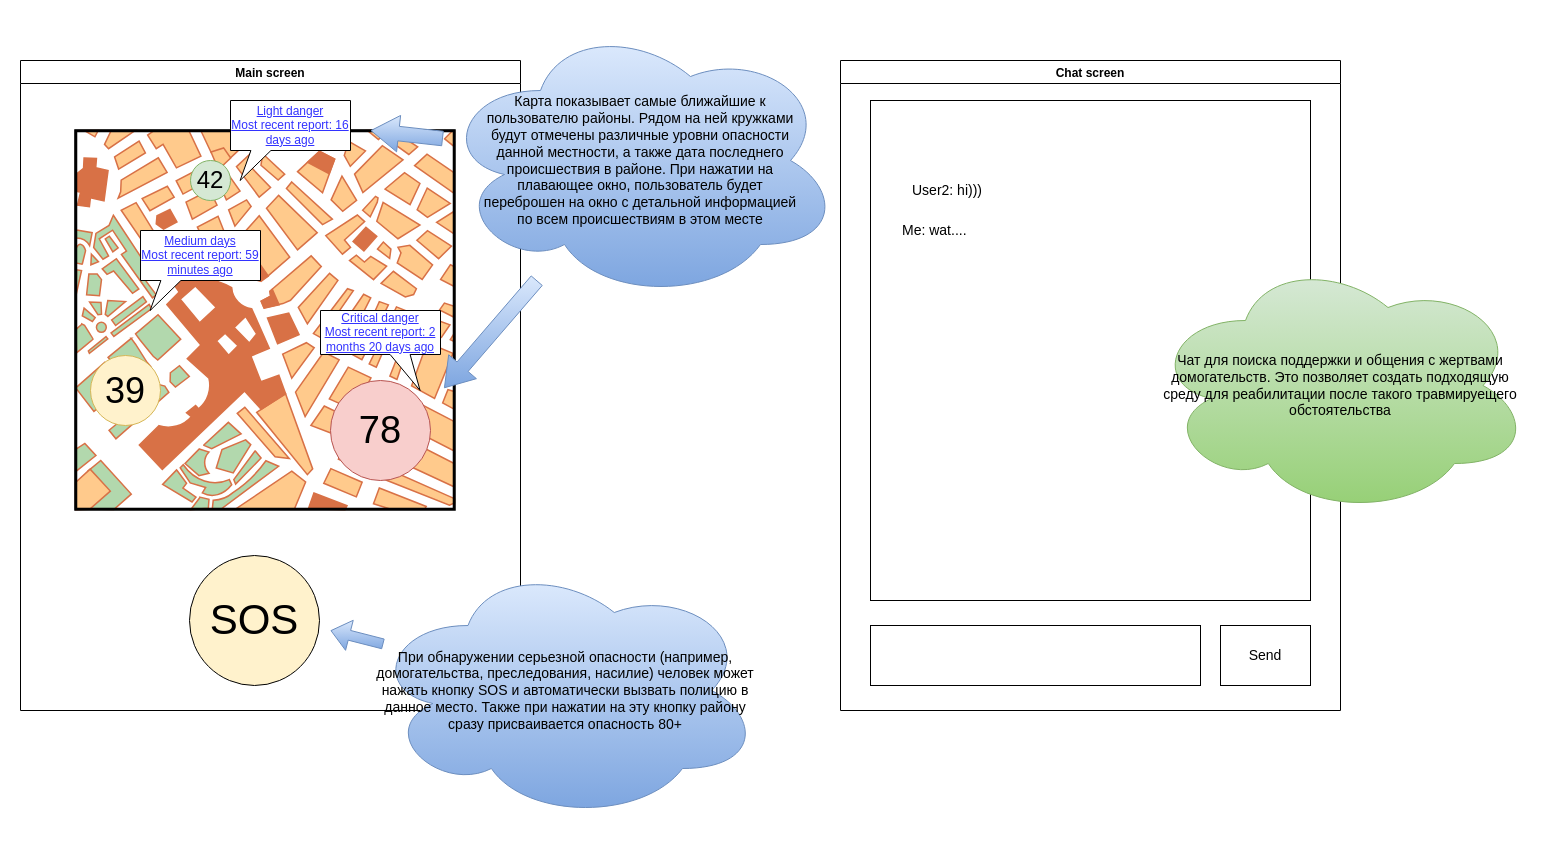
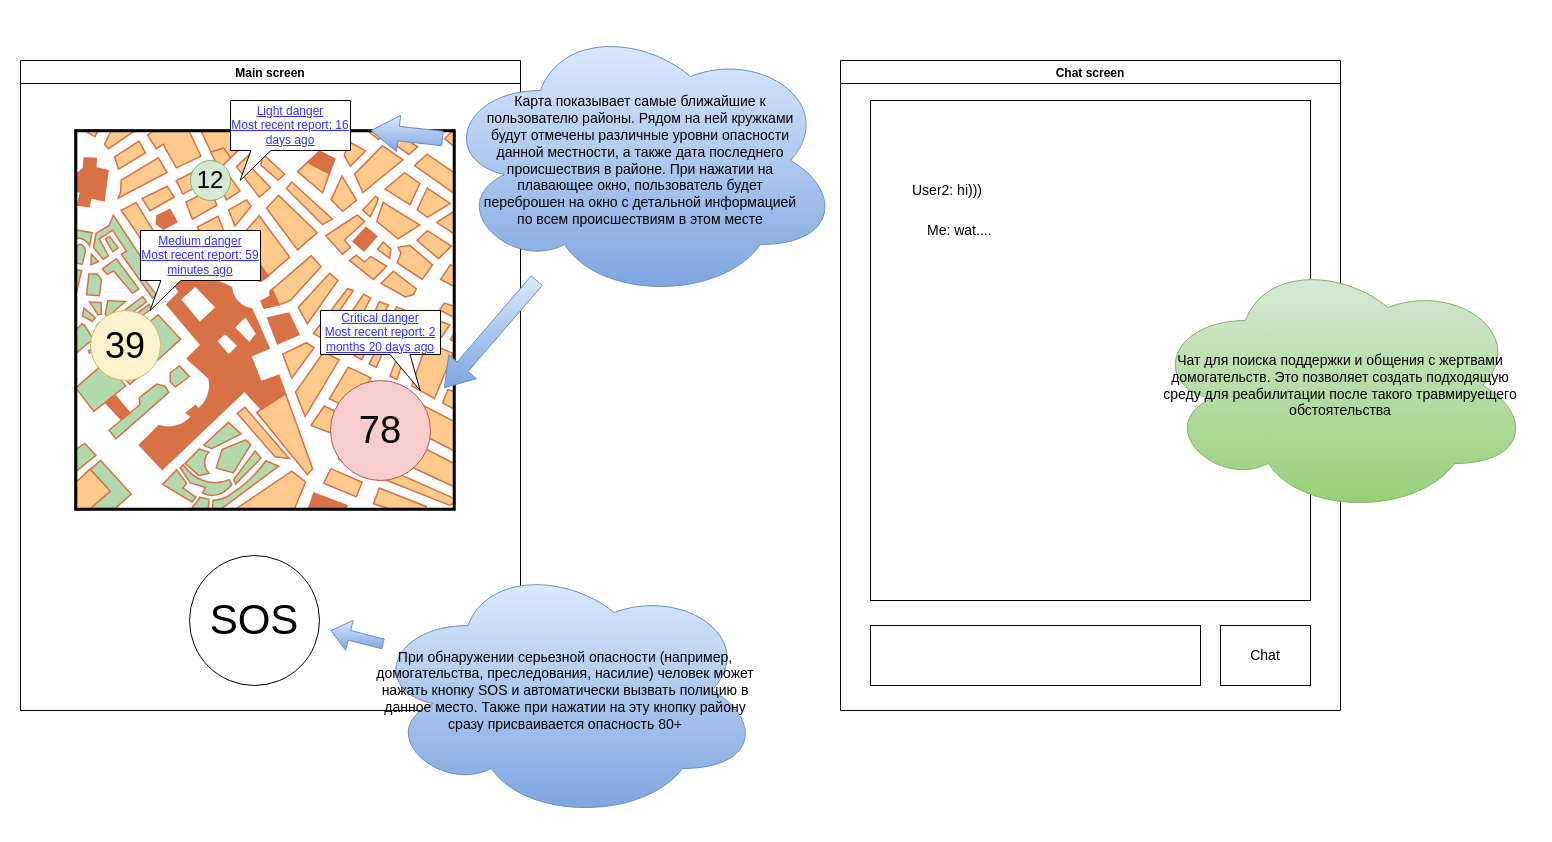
node "42": label "42" -> "12"
node "Me: wat....": moved (1056, 231) -> (1081, 231)
node "Medium daysMost recent report: 59 minutes ago": label "Medium daysMost recent report: 59 minutes ago" -> "Medium dangerMost recent report: 59 minutes ago"
node "39": moved (126, 391) -> (126, 346)
node "SOS": fillcolor #fff2cc -> #ffffff
node "Send": label "Send" -> "Chat"
